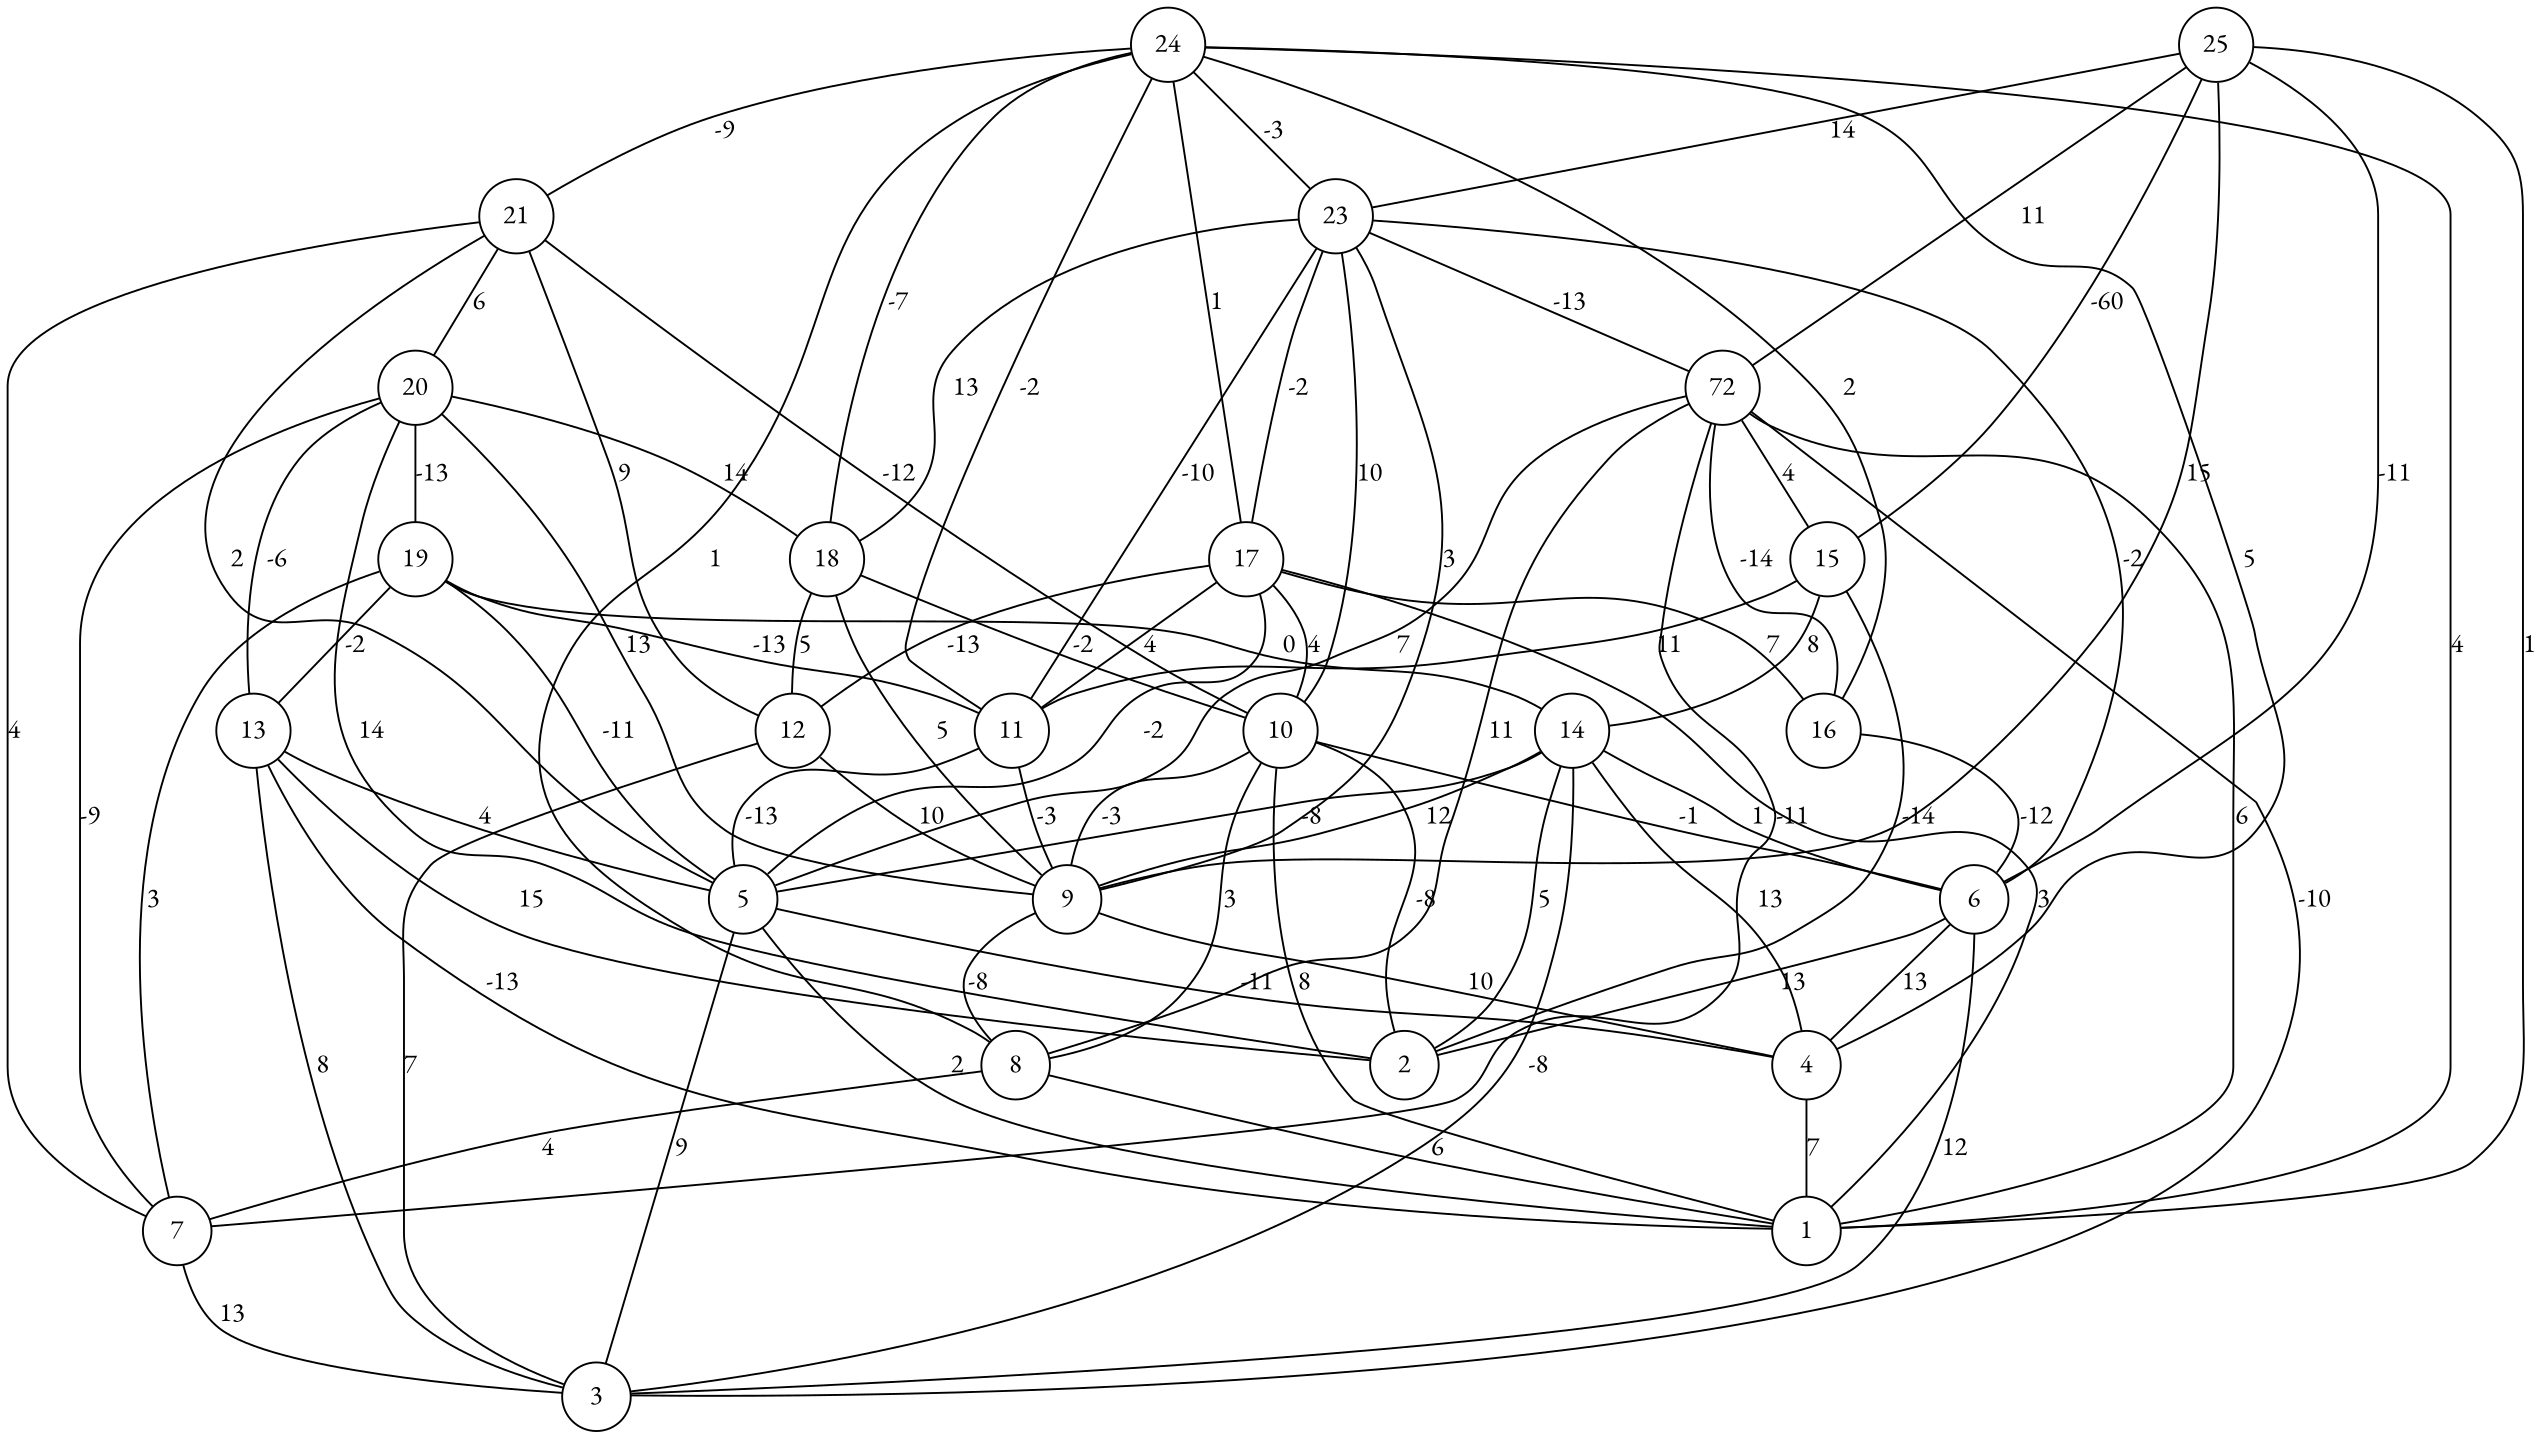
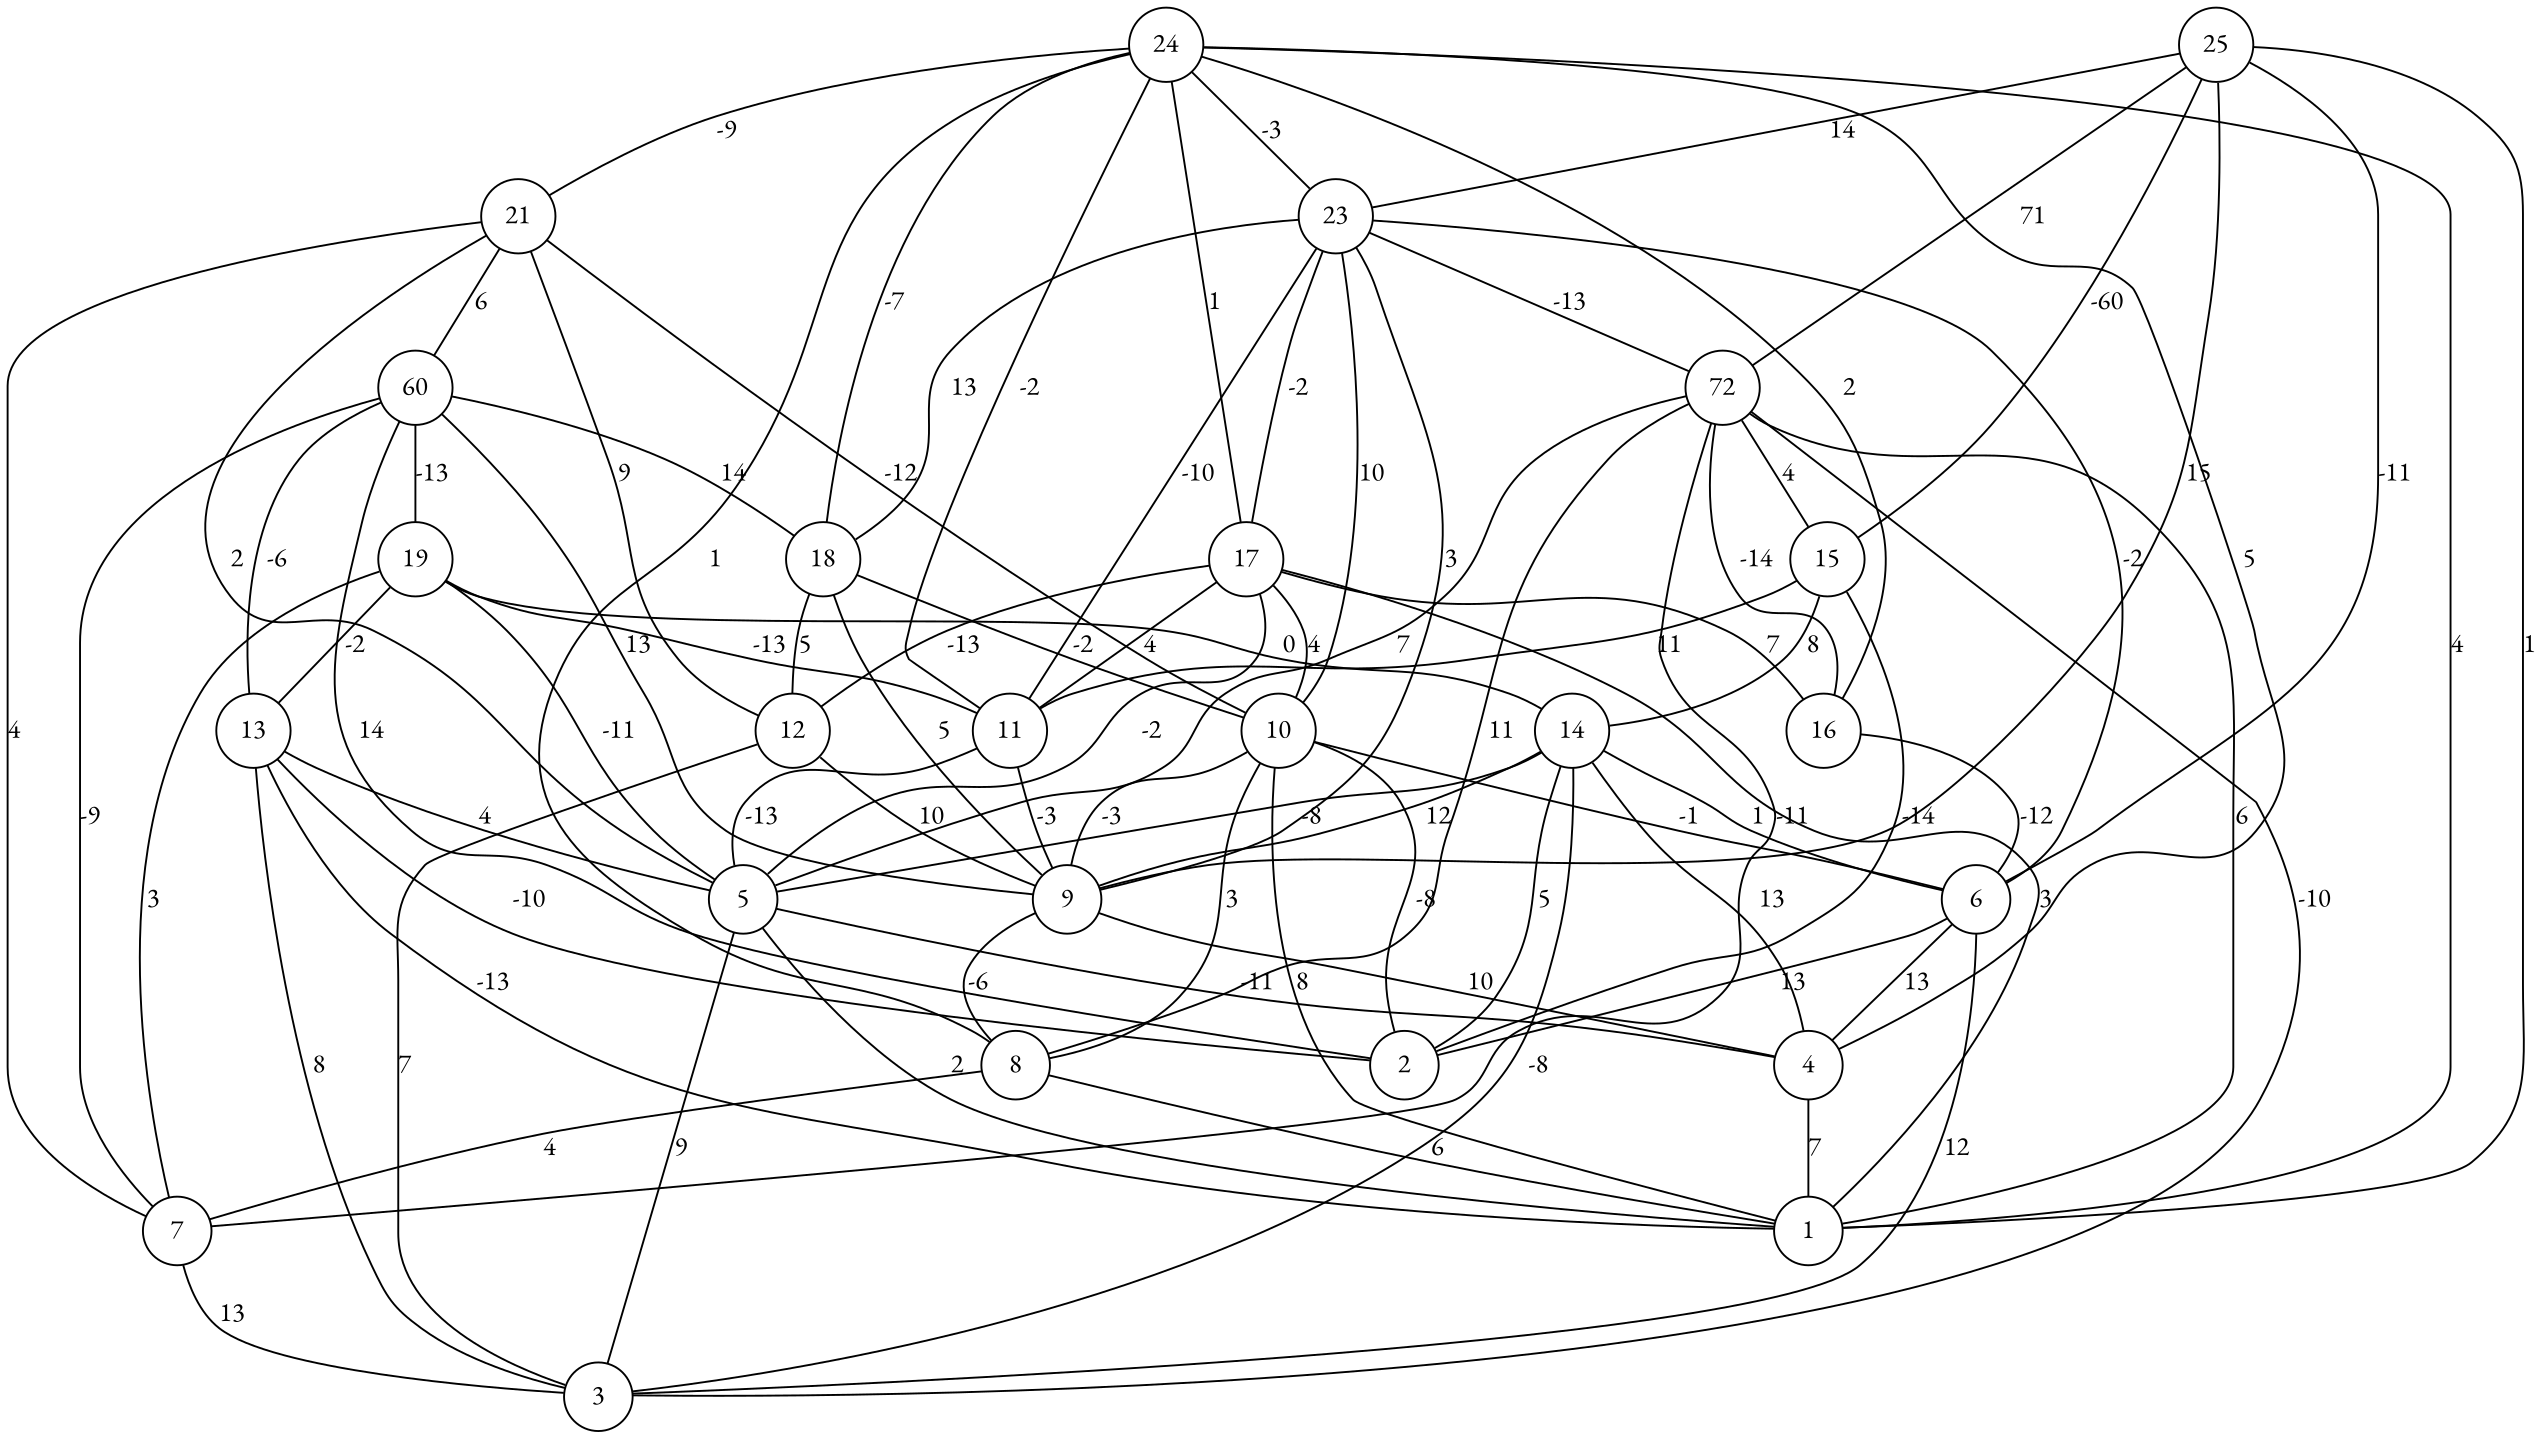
edge "25" -- "72": label "11" -> "71"
node "20": label "20" -> "60"
edge "13" -- "2": label "15" -> "-10"
edge "9" -- "8": label "-8" -> "-6"
